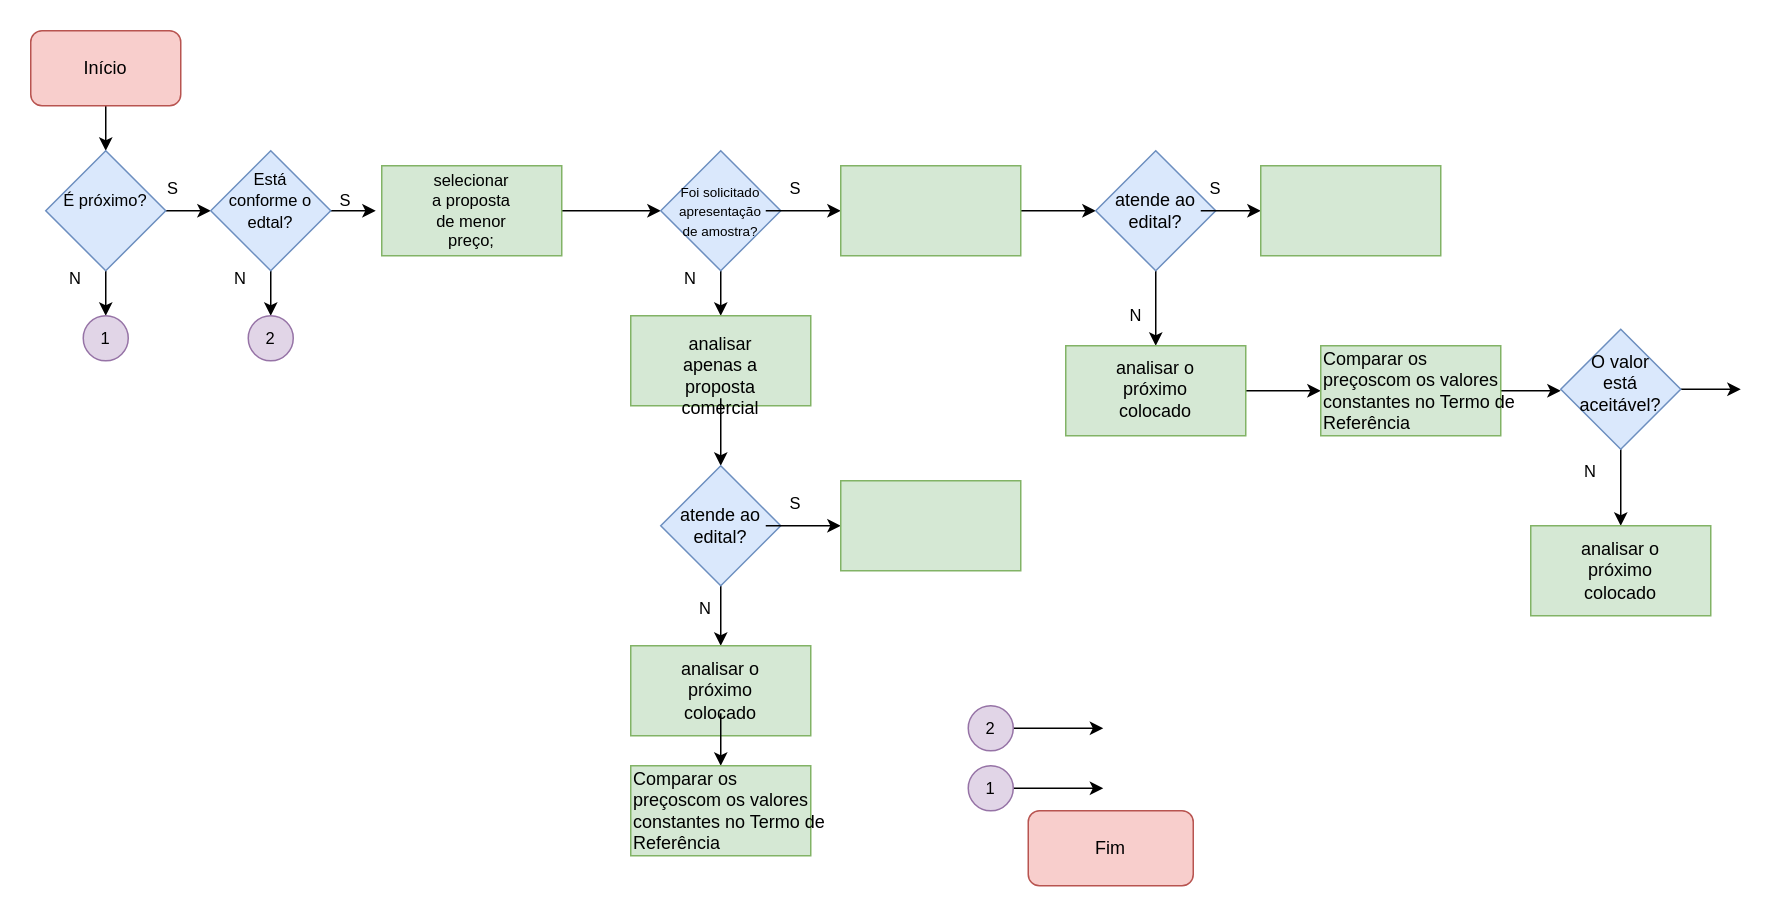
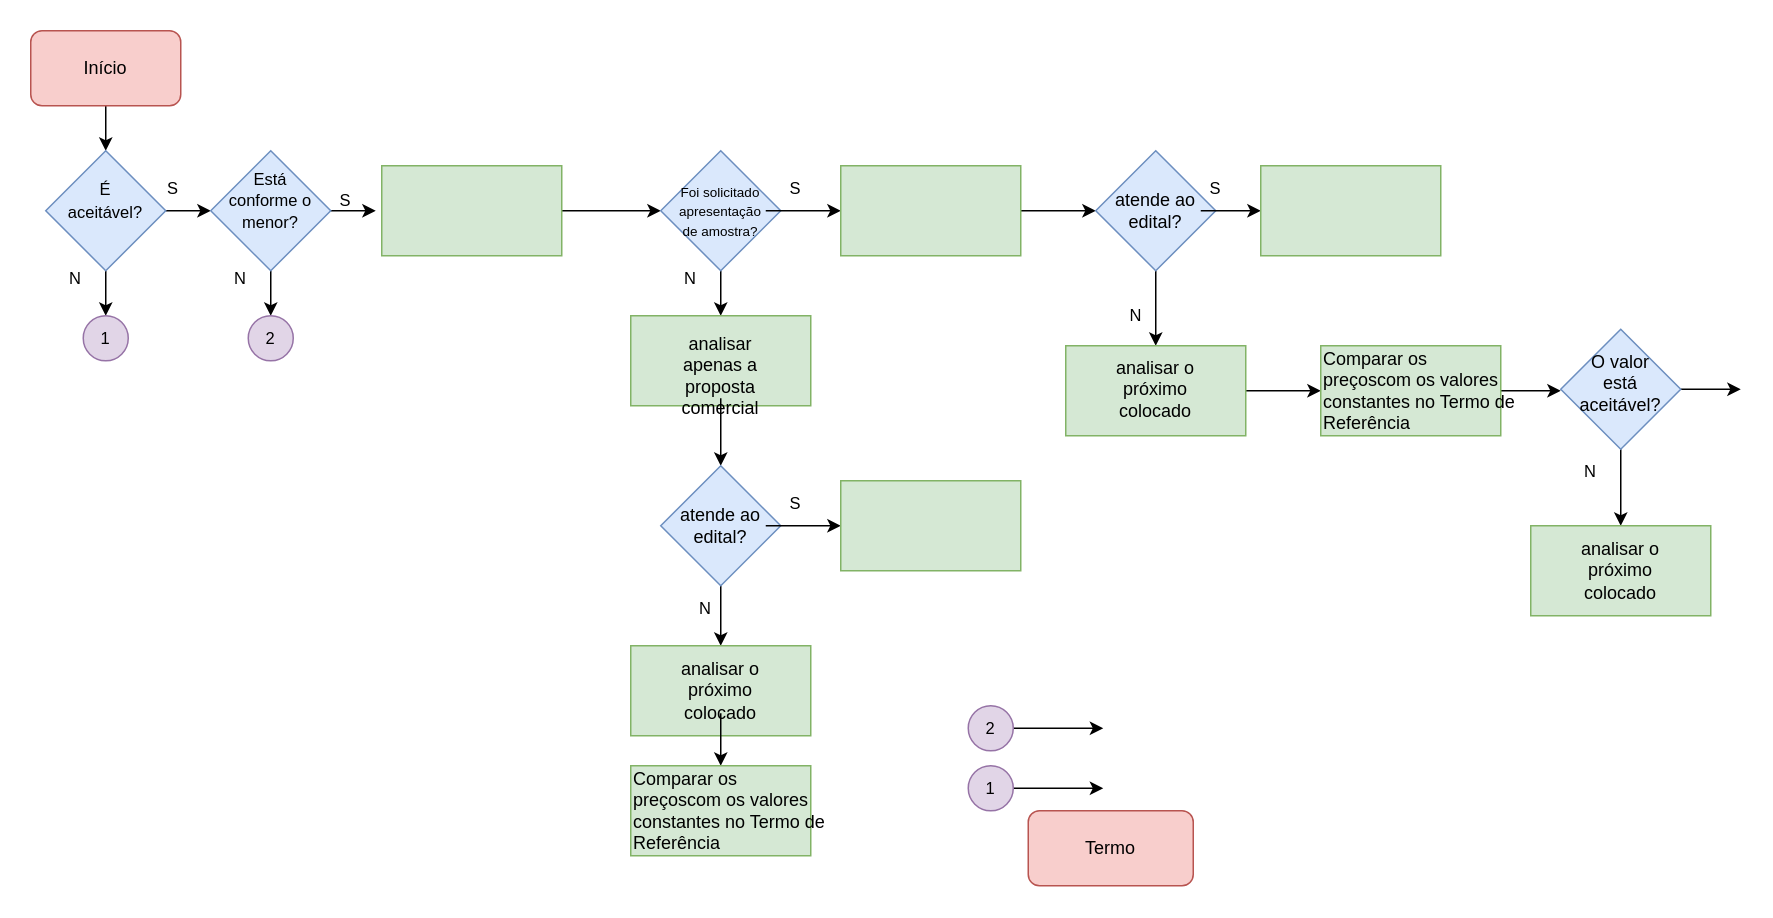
node "É próximo?": label "É próximo?" -> "É aceitável?"
node "Está conforme o edtal?": label "Está conforme o edtal?" -> "Está conforme o menor?"
node "selecionar a proposta de menor preço;": removed
node "Fim": label "Fim" -> "Termo"
